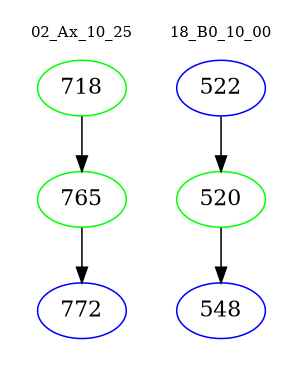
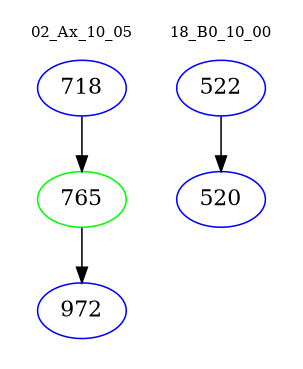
cluster "02_Ax_10_25": label "02_Ax_10_25" -> "02_Ax_10_05"
node "718": color green -> blue
node "520": color green -> blue
node "772": label "772" -> "972"
node "548": removed
